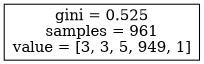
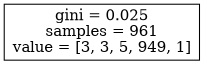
node "gini = 0.525 samples = 961 value = [3, 3, 5, 949, 1]": label "gini = 0.525 samples = 961 value = [3, 3, 5, 949, 1]" -> "gini = 0.025 samples = 961 value = [3, 3, 5, 949, 1]"
